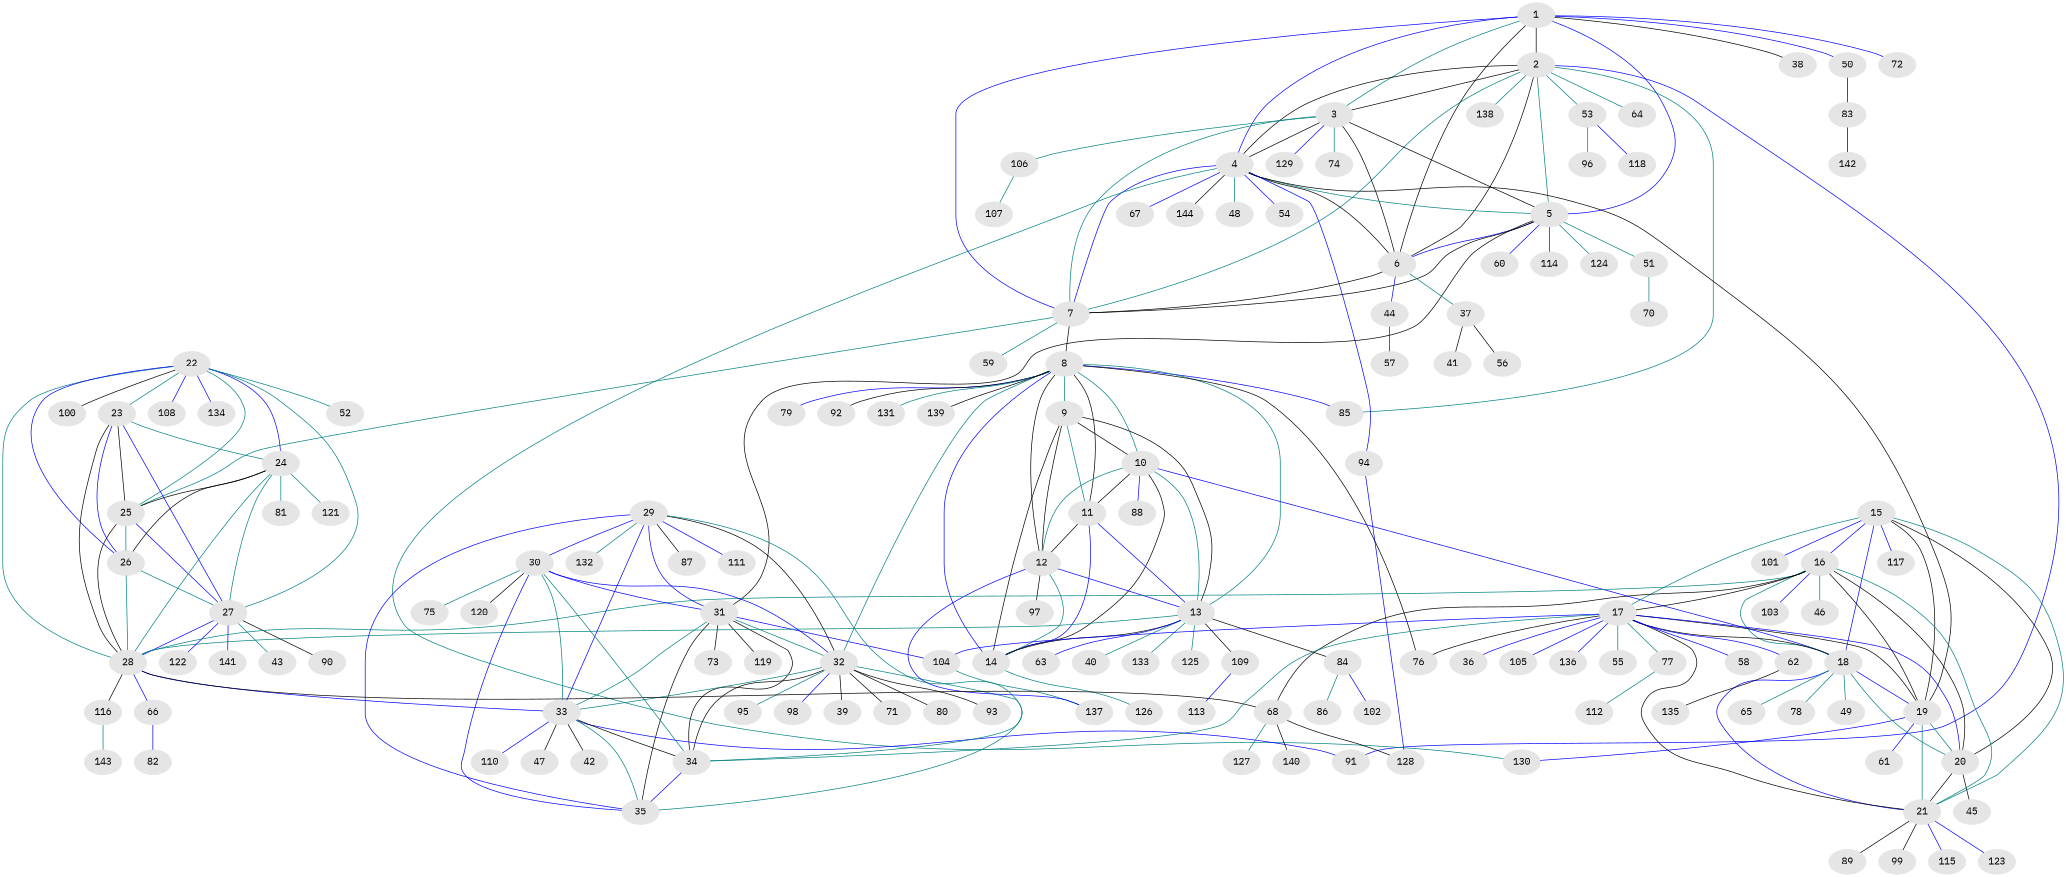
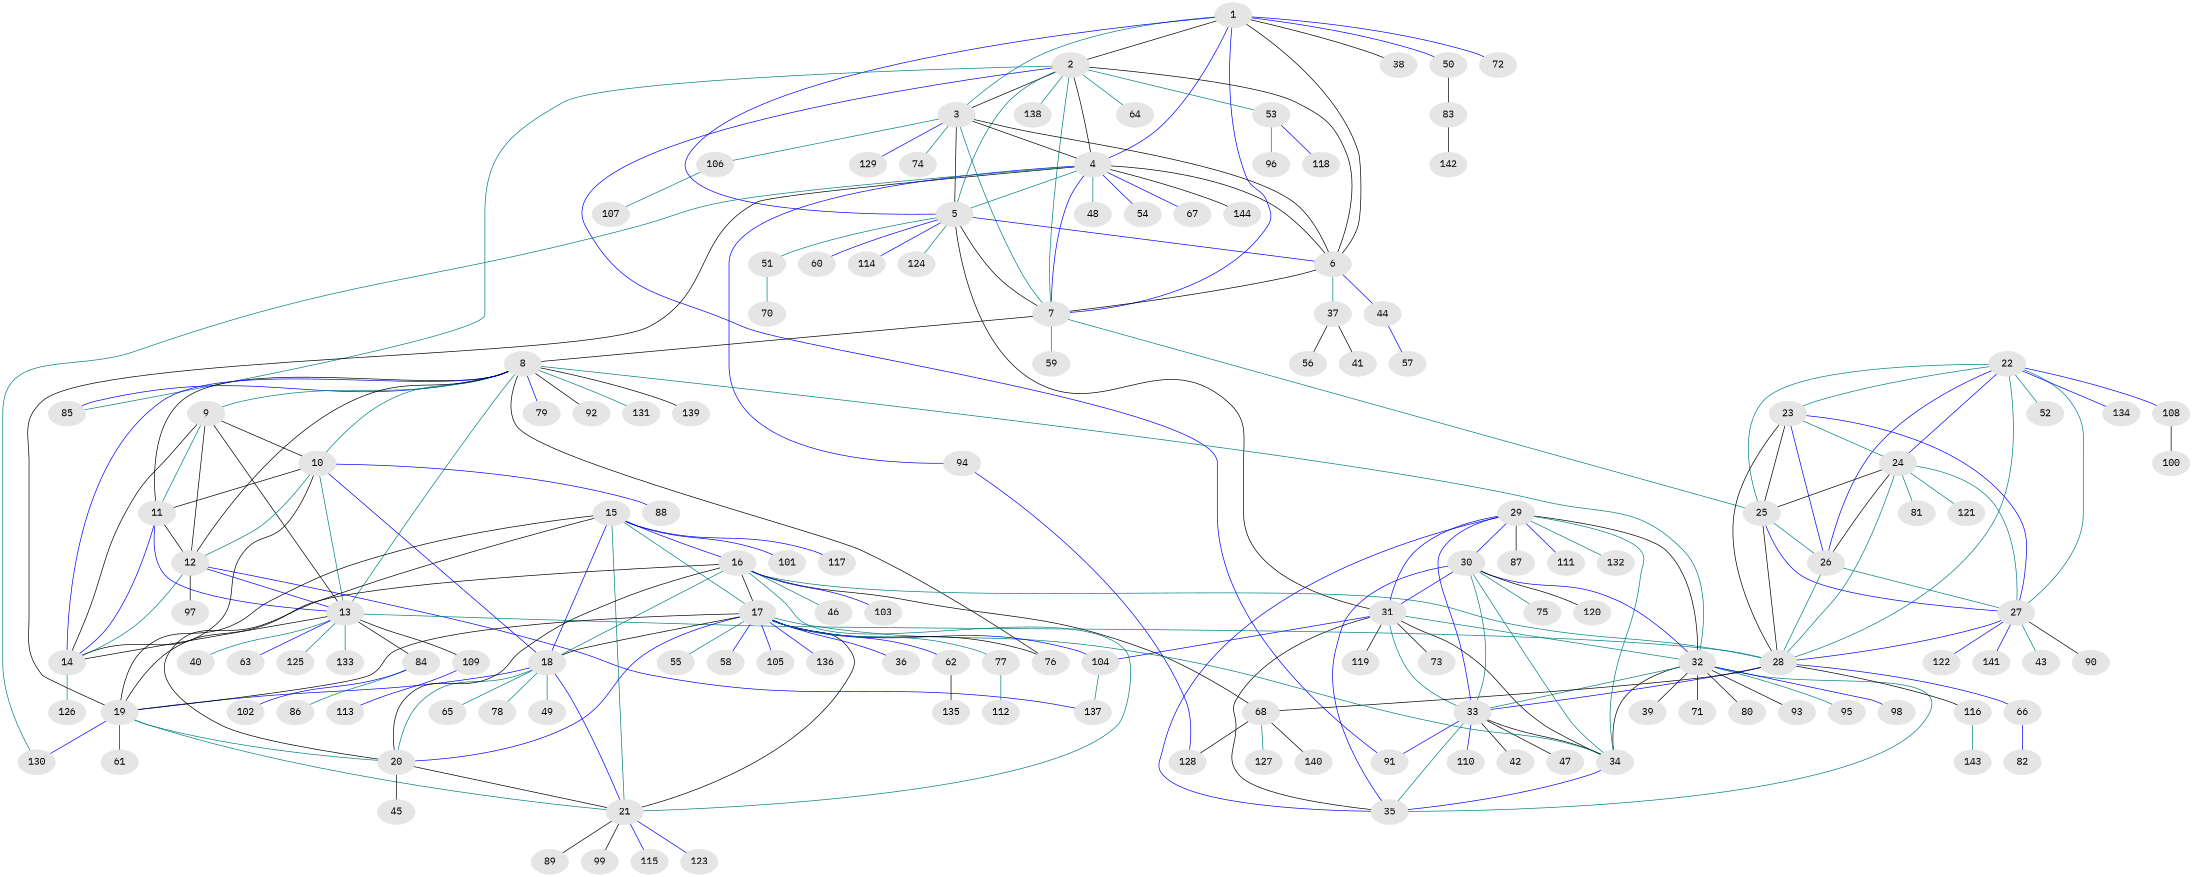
edge "22" -- "100": now "108" -- "100"
